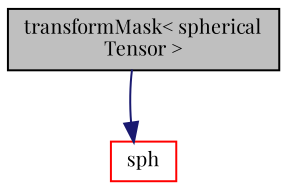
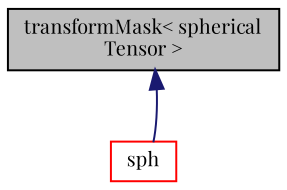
edge "transformMask< spherical Tensor >" -> "sph": reversed
